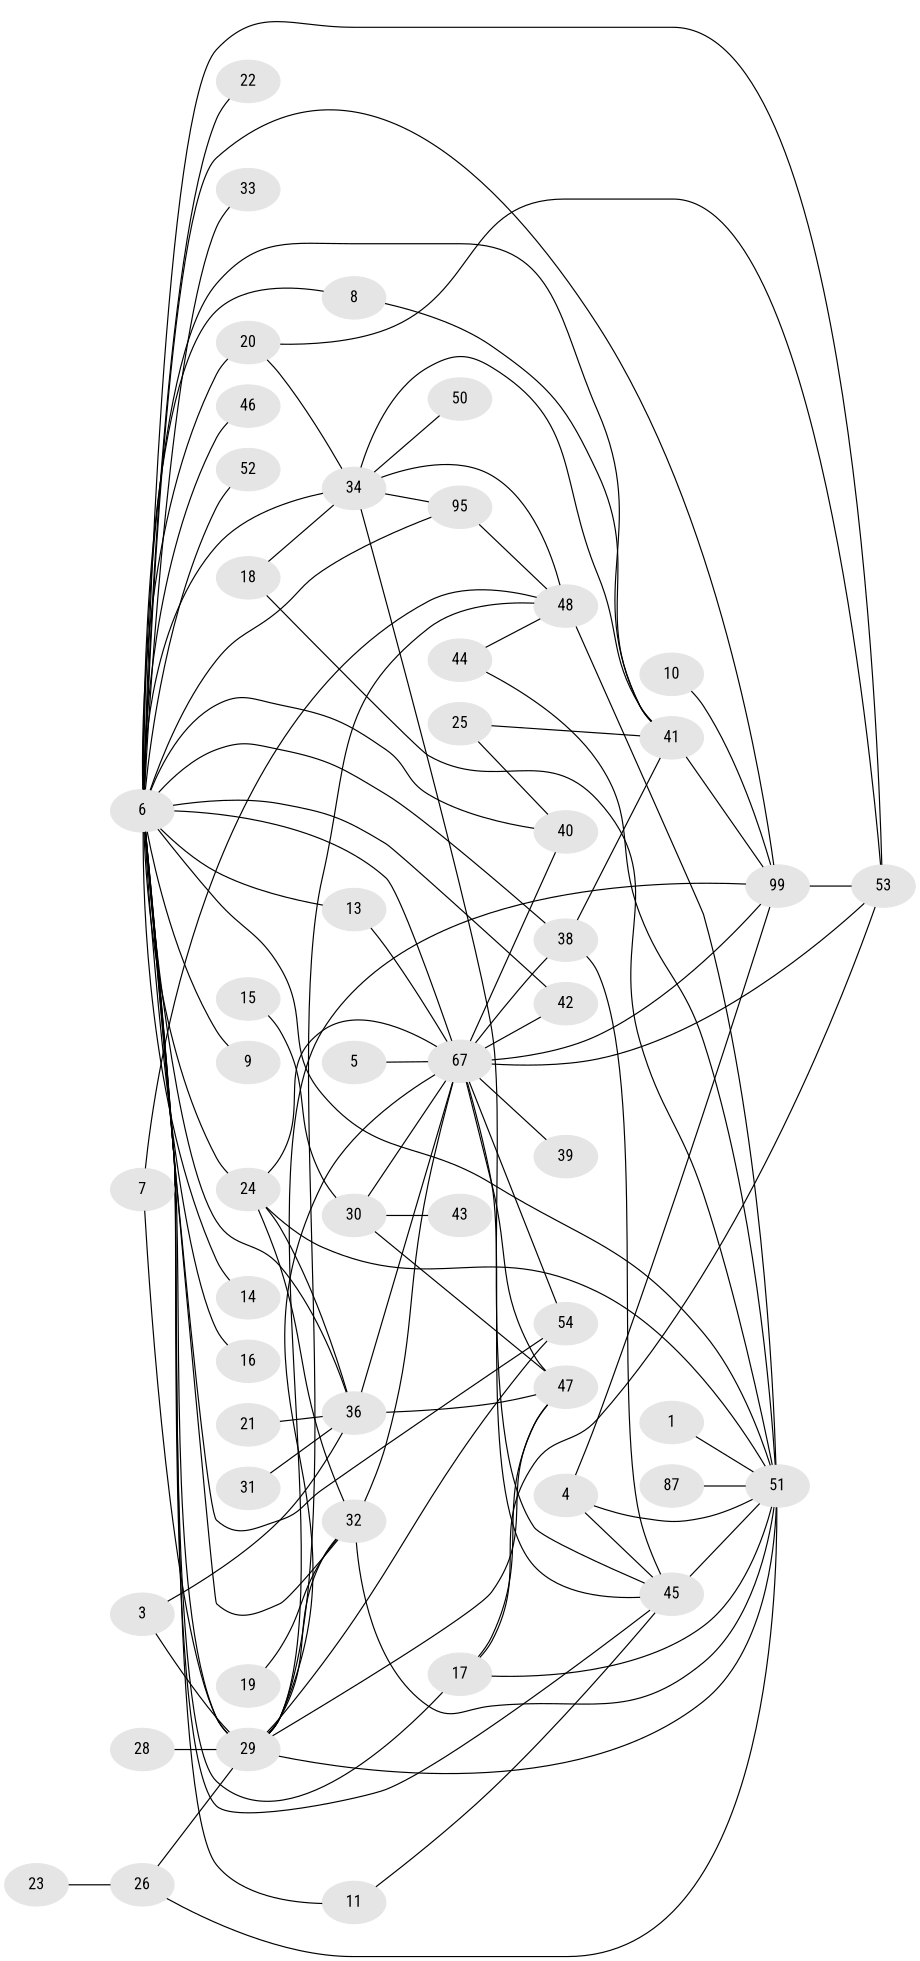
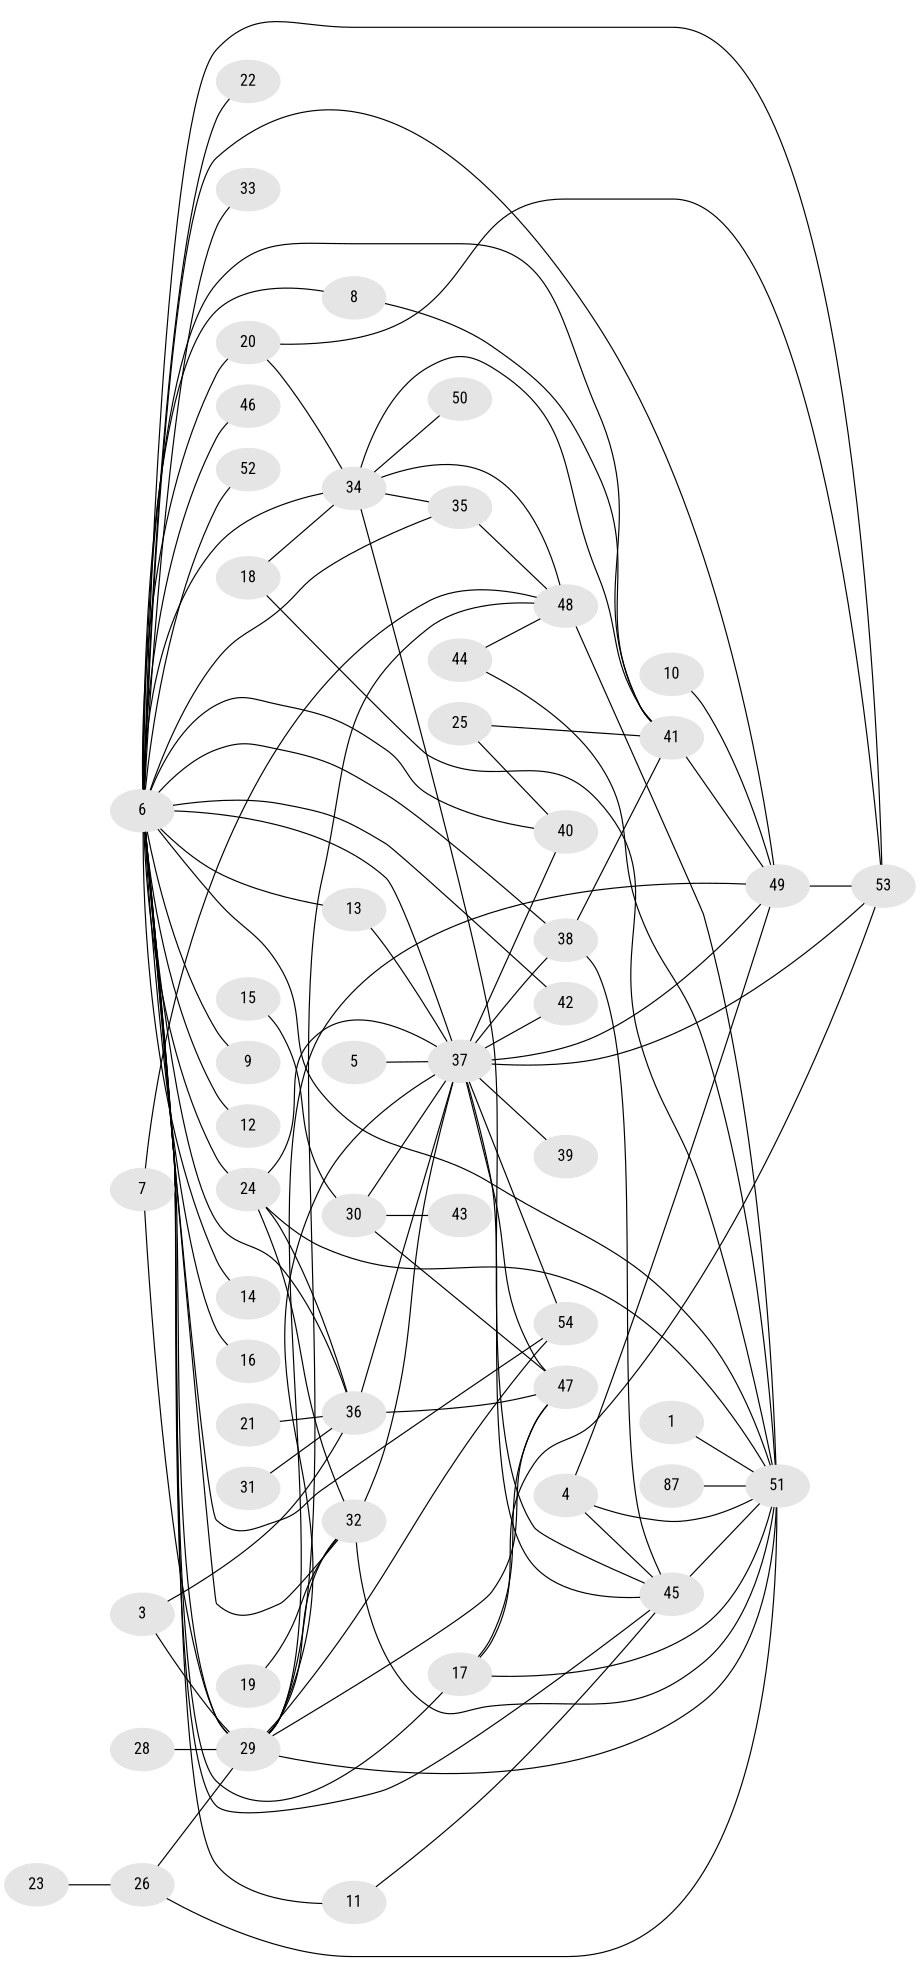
node "95": label "95" -> "35"
node "99": label "99" -> "49"
node "67": label "67" -> "37"
node "12": added
